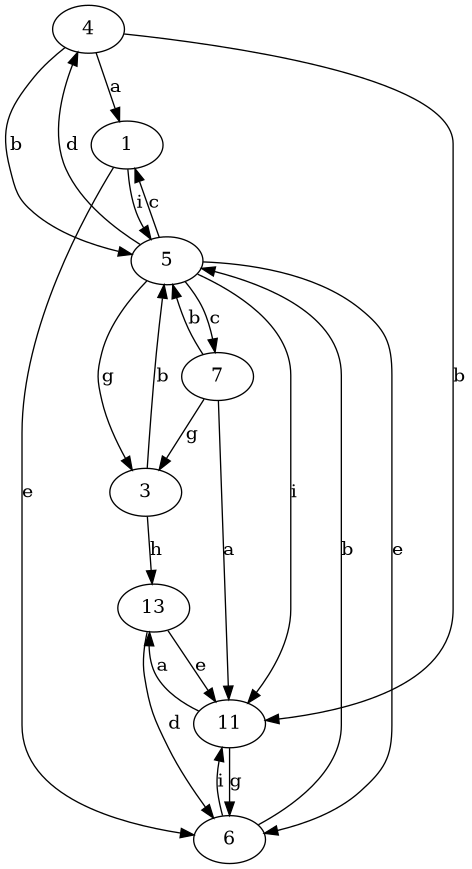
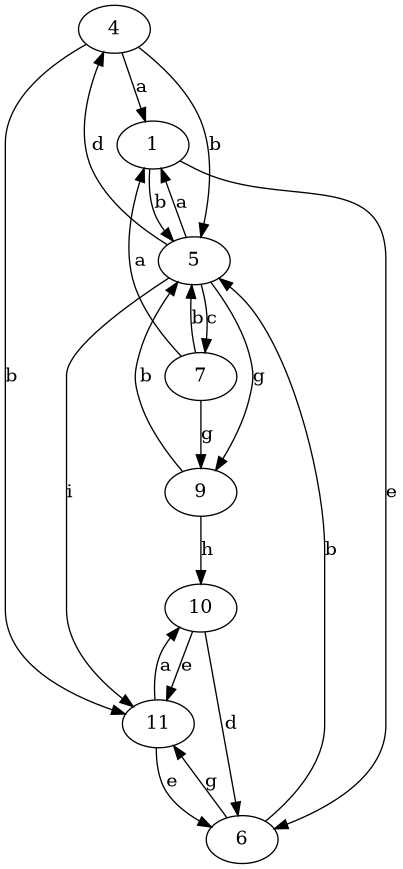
edge "1" -> "5": label "i" -> "b"
edge "5" -> "1": label "c" -> "a"
node "3": label "3" -> "9"
edge "5" -> "6": removed, label "e"
edge "7" -> "11": now "7" -> "1"
node "13": label "13" -> "10"
edge "6" -> "11": label "i" -> "g"
edge "11" -> "6": label "g" -> "e"
